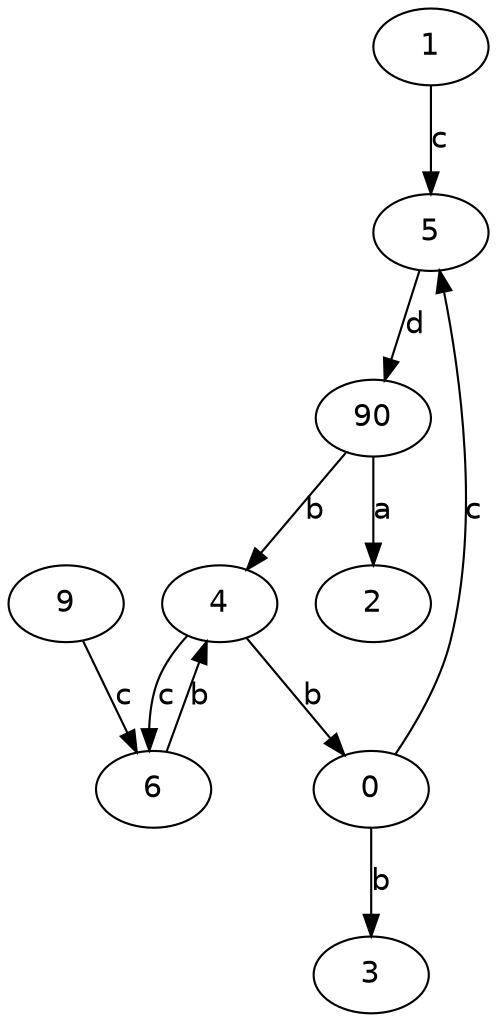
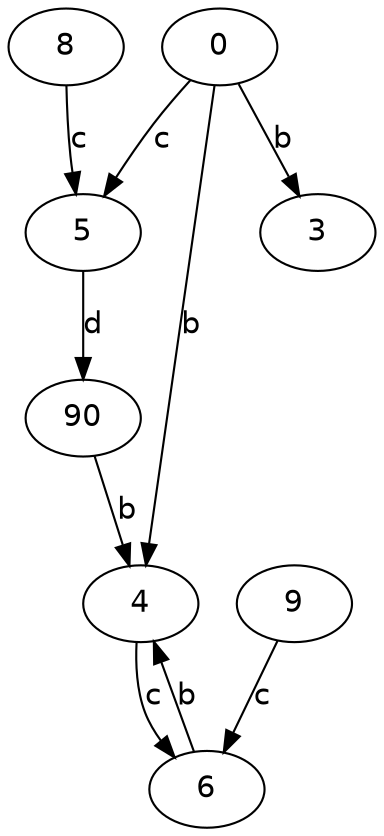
node "1": label "1" -> "8"
node "2": removed
edge "4" -> "0": reversed
